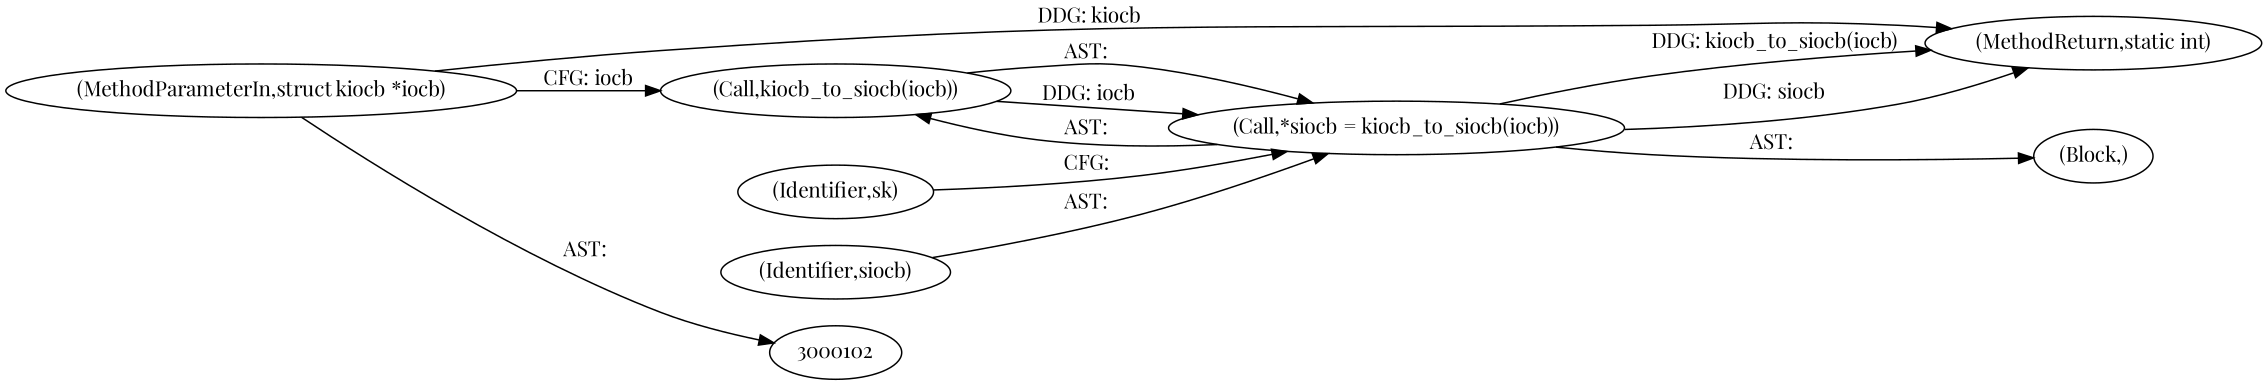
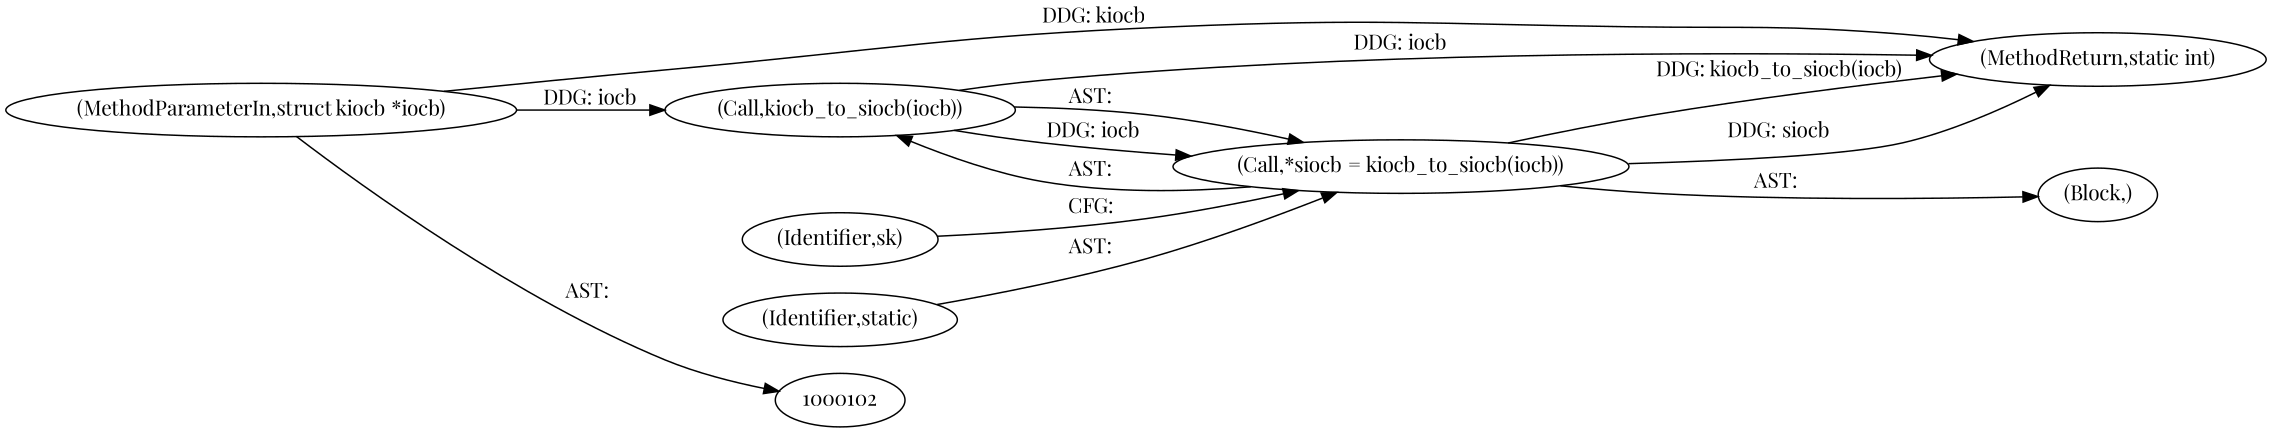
edge "(Call,kiocb_to_siocb(iocb))" -> "(MethodReturn,static int)": added, label "DDG: iocb"
edge "(MethodParameterIn,struct kiocb *iocb)" -> "(Call,kiocb_to_siocb(iocb))": label "CFG: iocb" -> "DDG: iocb"
node "(Identifier,siocb)": label "(Identifier,siocb)" -> "(Identifier,static)"
node "3000102": label "3000102" -> "1000102"
